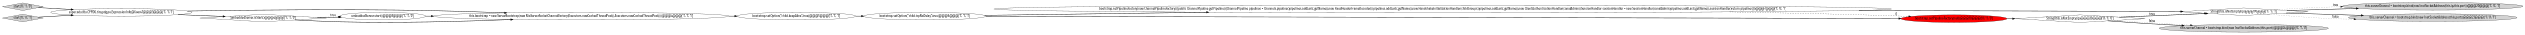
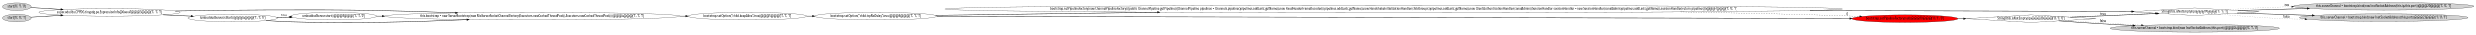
node "start['0', '1', '0']": shape diamond -> ellipse
node "start['0', '0', '1']": shape diamond -> ellipse
node "!embeddedServer.isStart()@@@4@@@['1', '1', '0']": shape diamond -> ellipse
